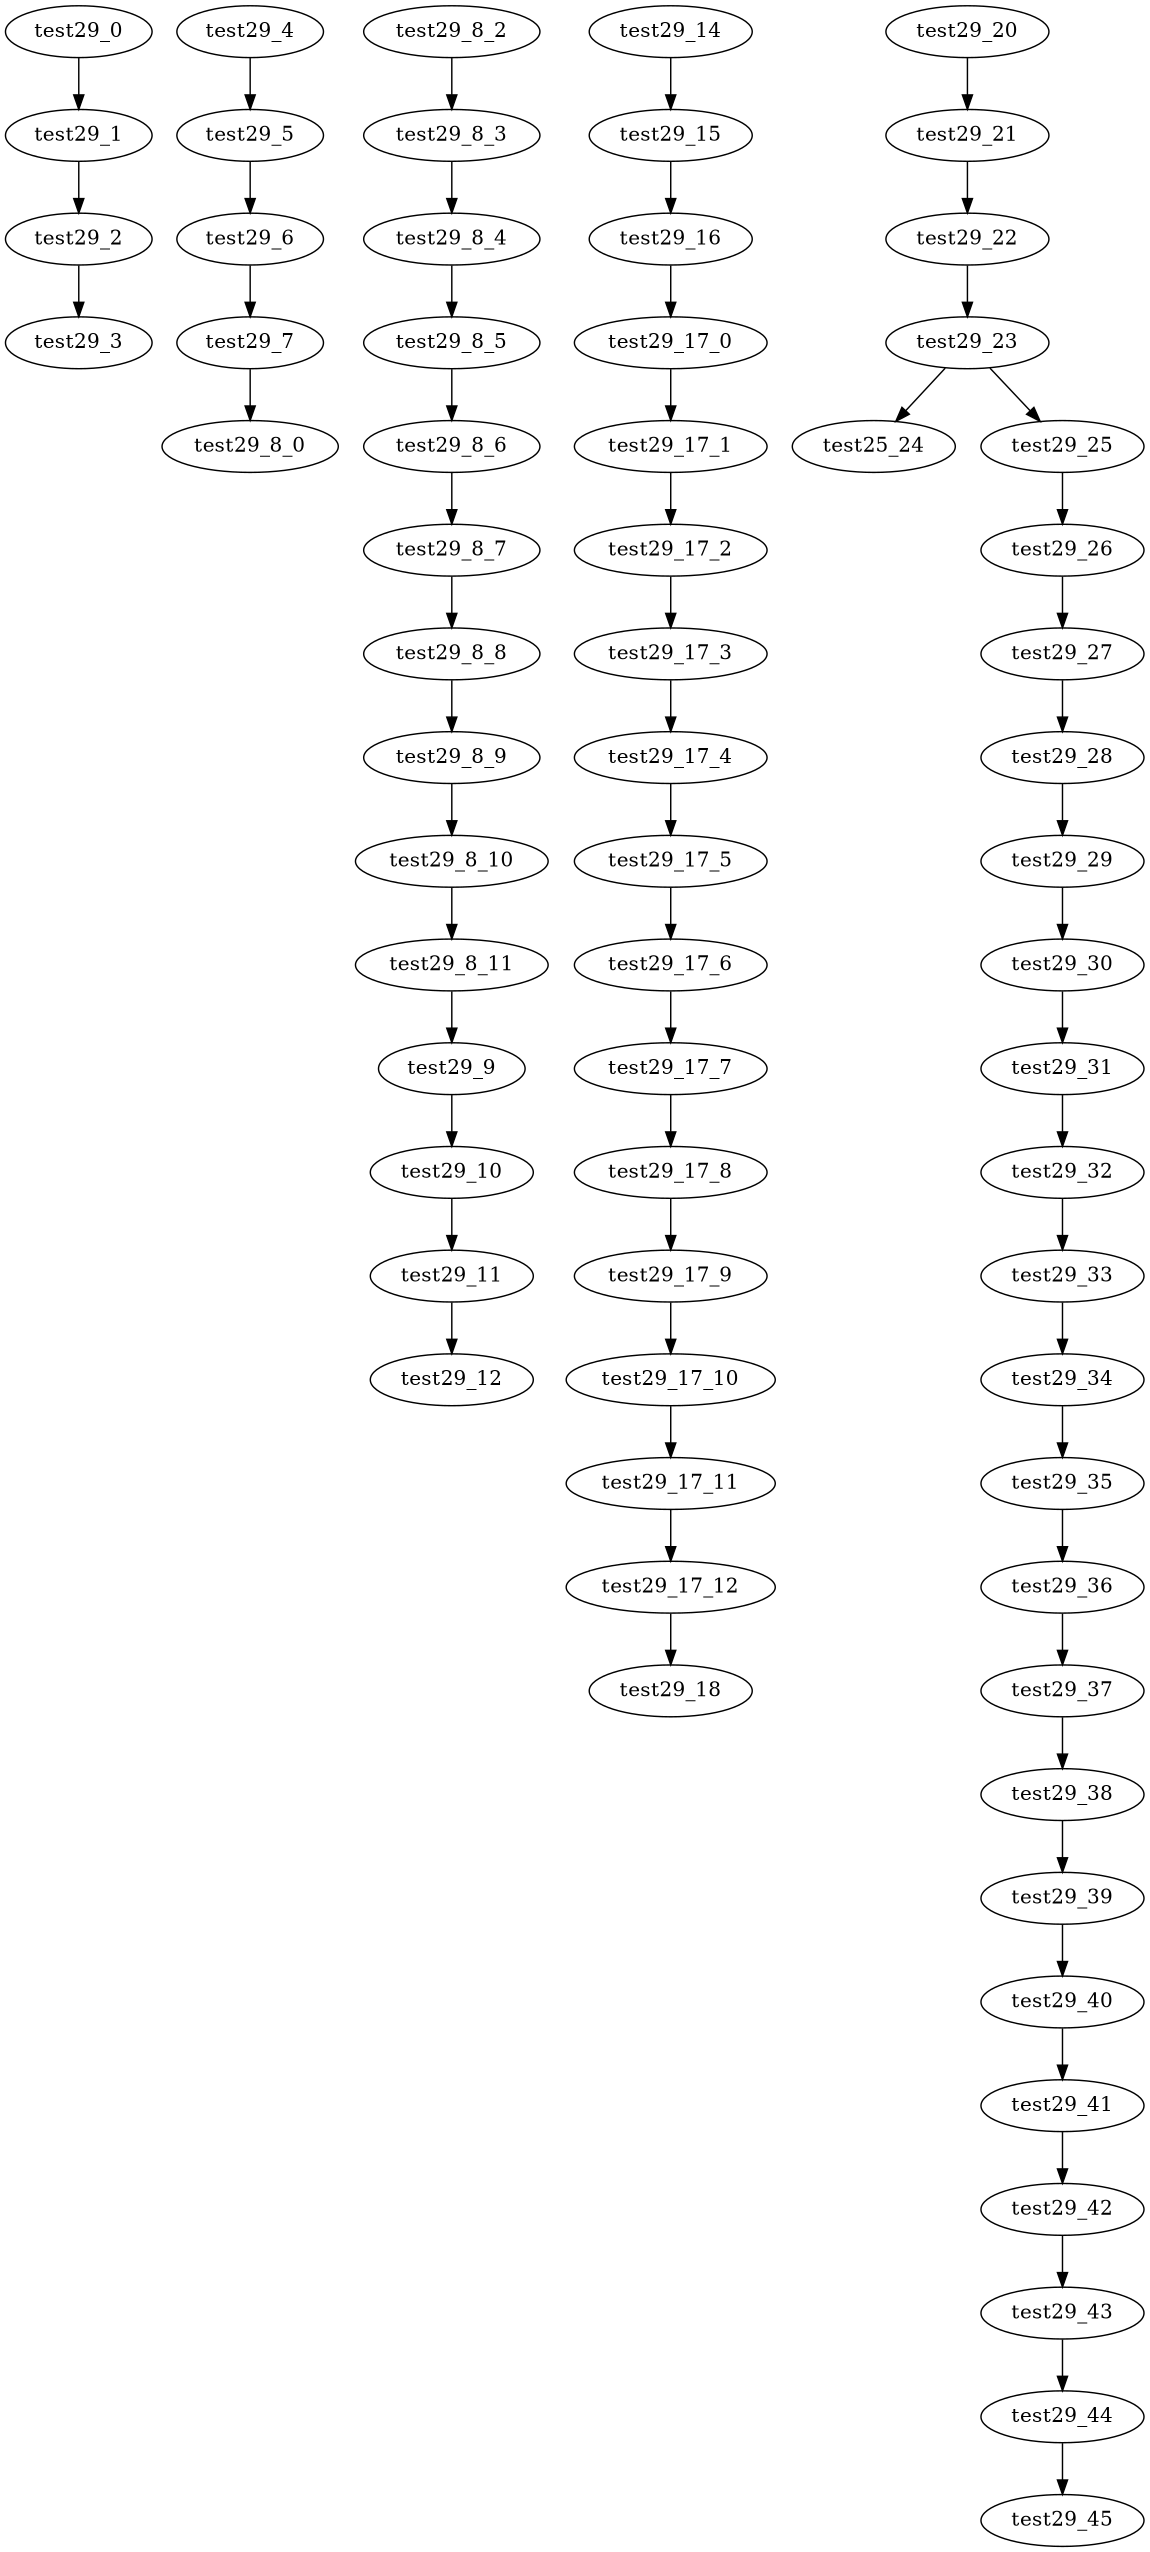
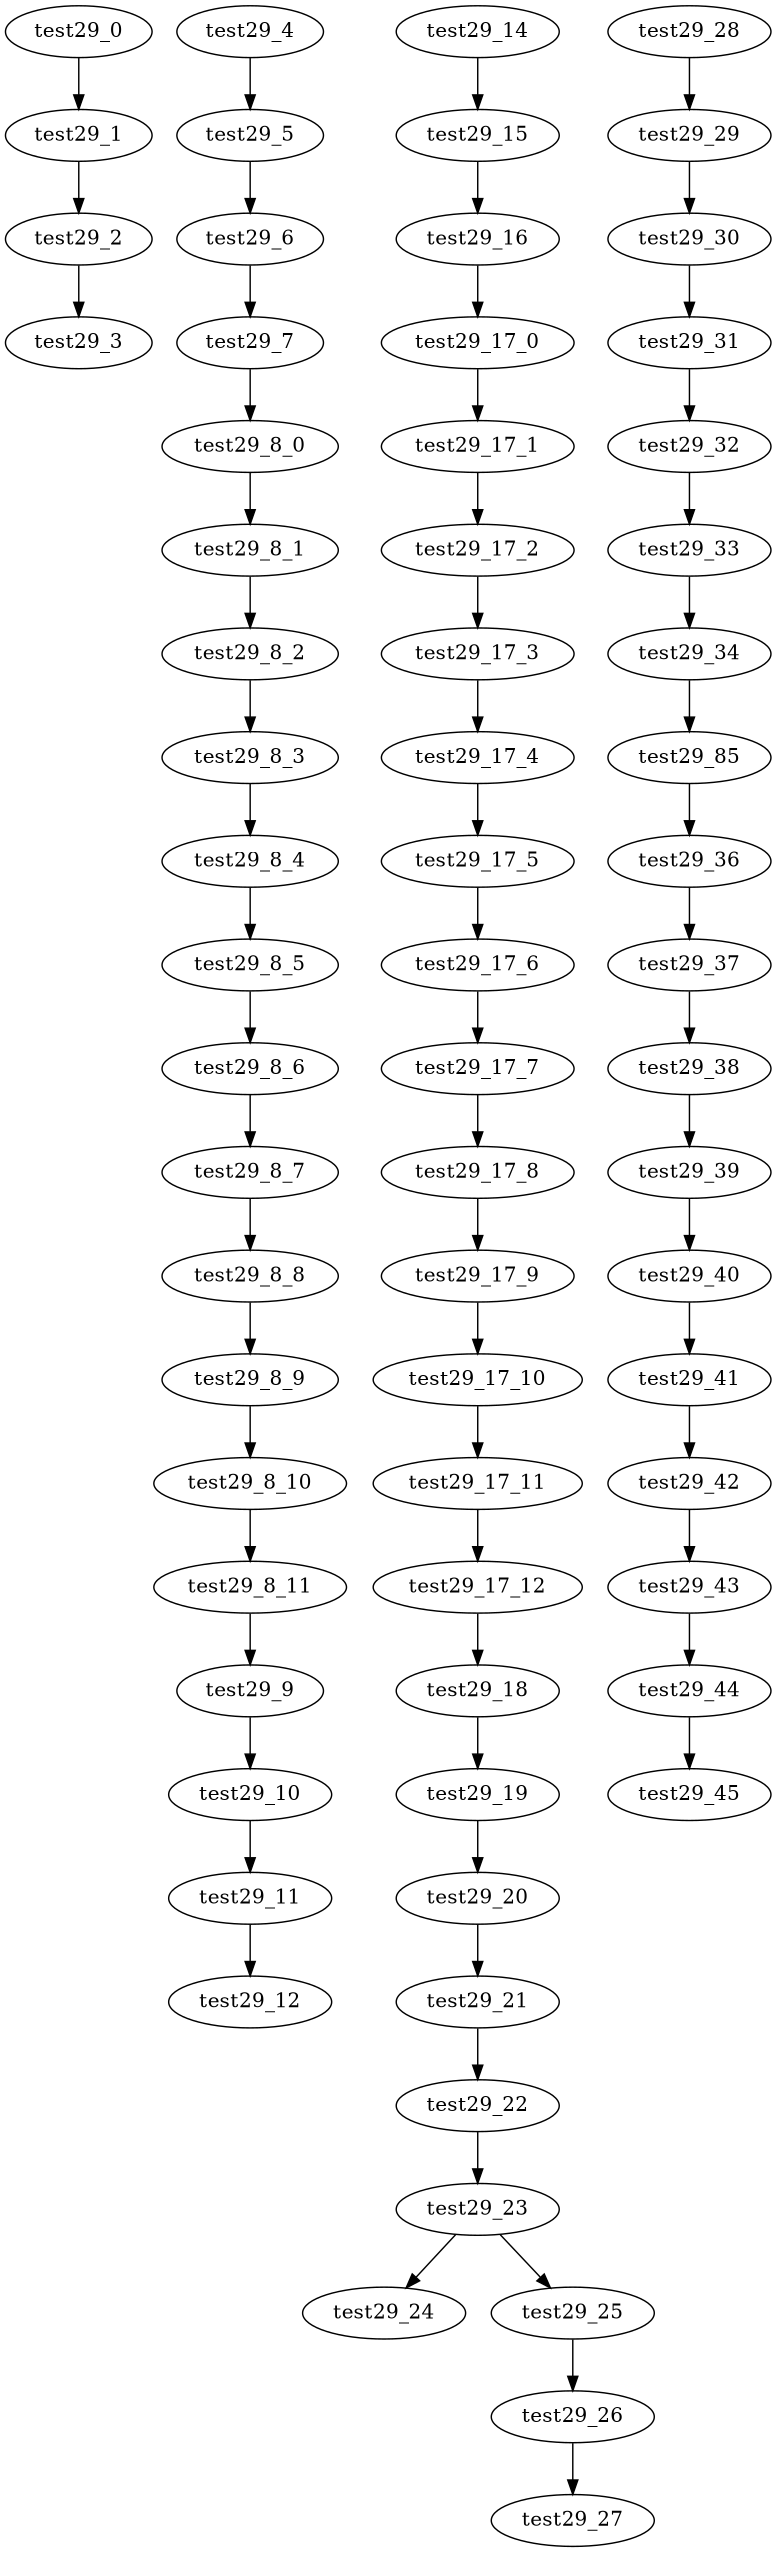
node "test25_24": label "test25_24" -> "test29_24"
node "test29_8_1": added
edge "test29_27" -> "test29_28": removed
node "test29_35": label "test29_35" -> "test29_85"
node "test29_19": added
